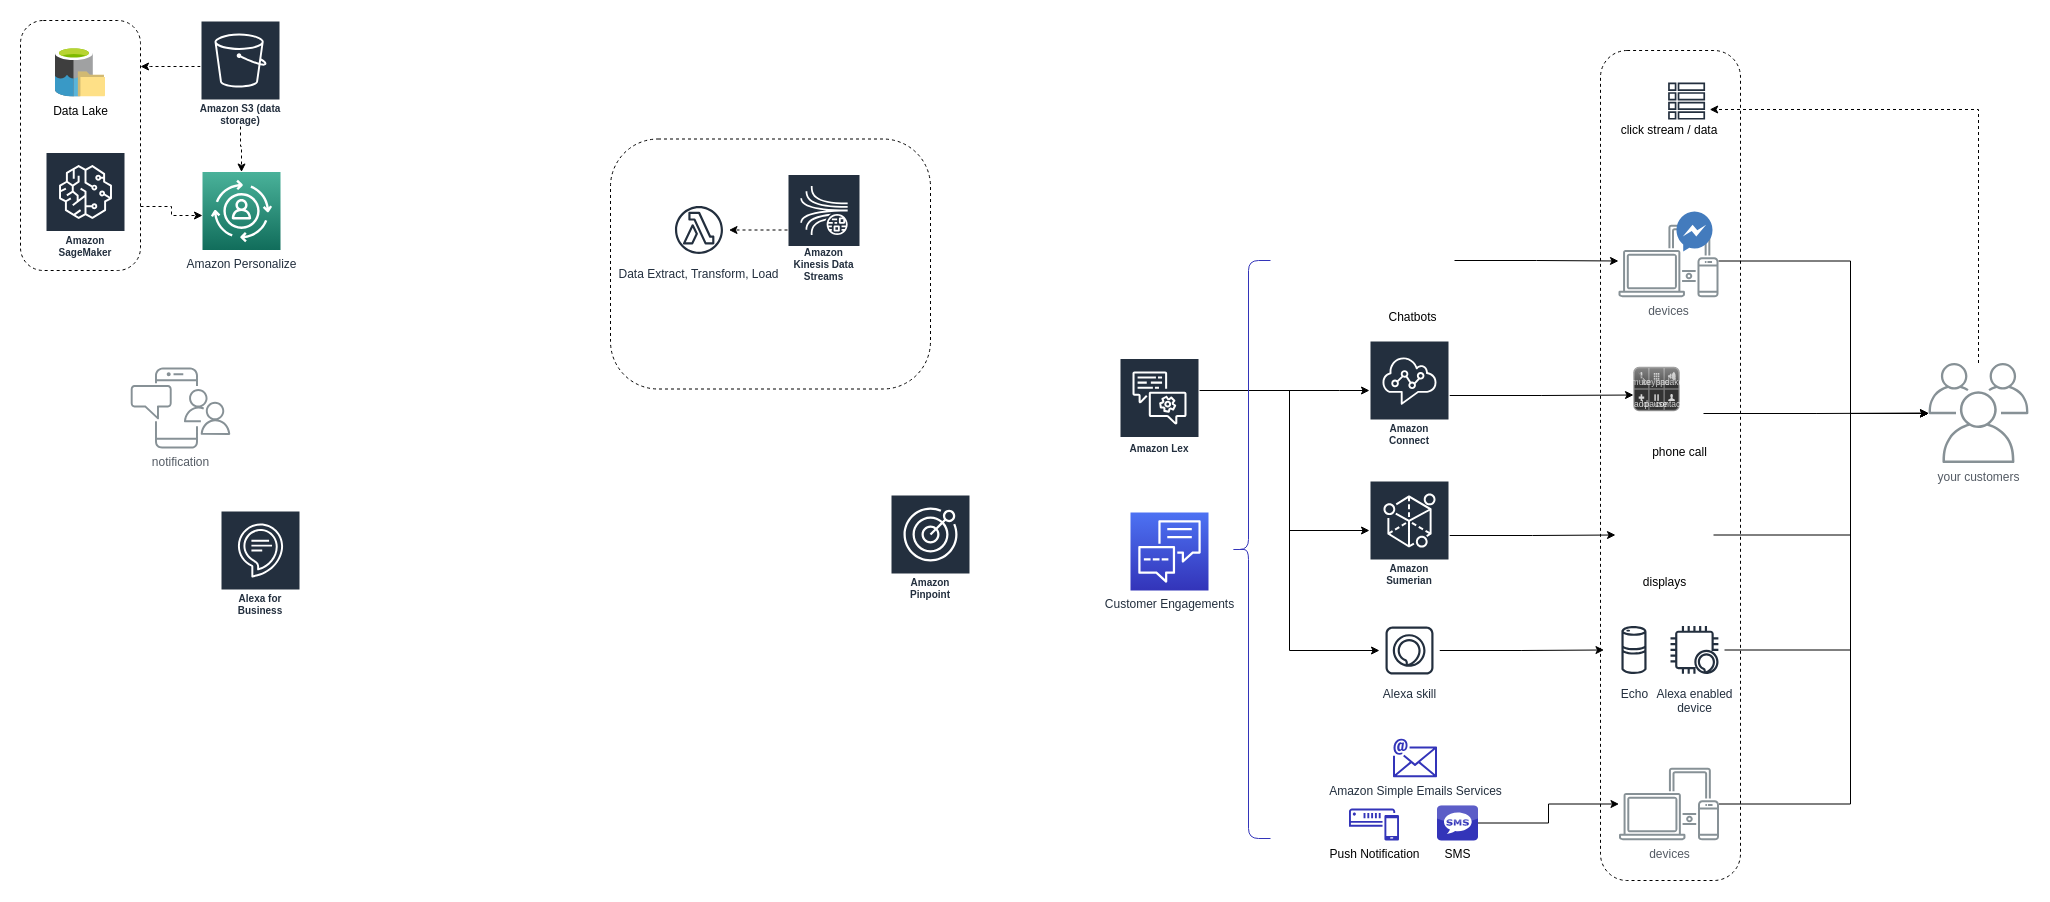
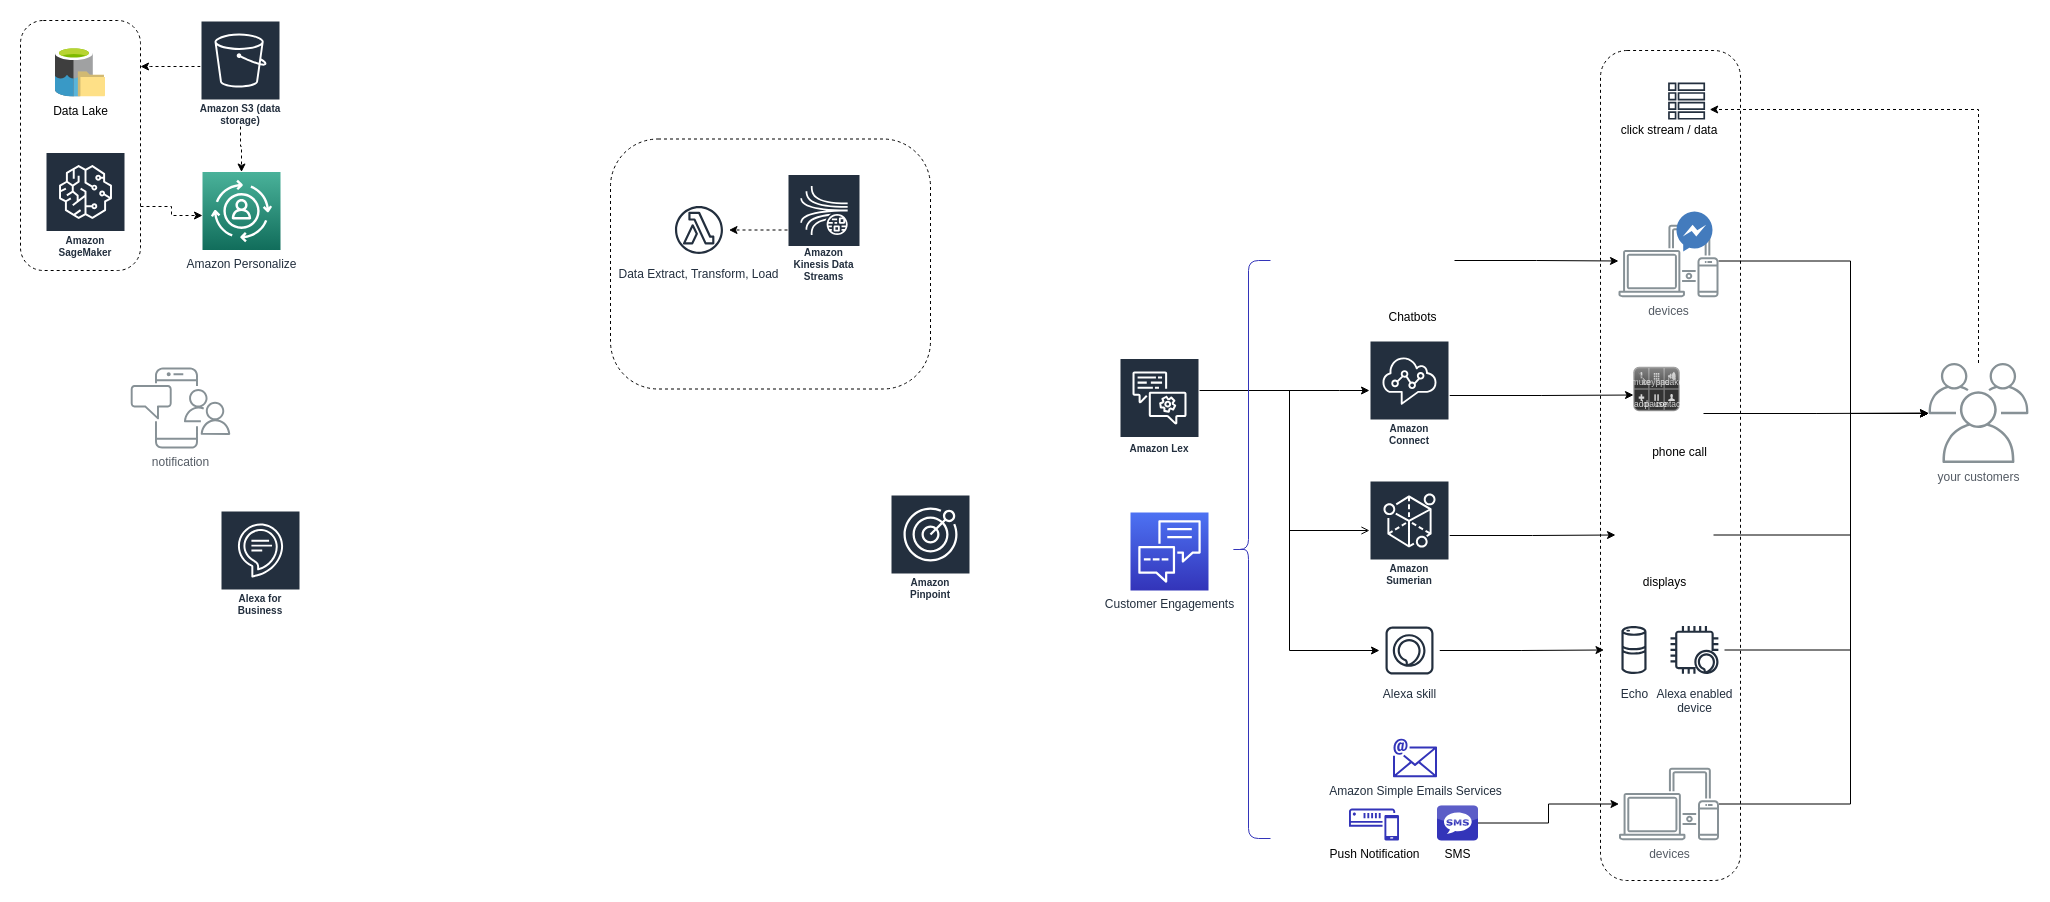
edge "Amazon Lex" -> "Amazon Sumerian": arrowhead classic -> open
